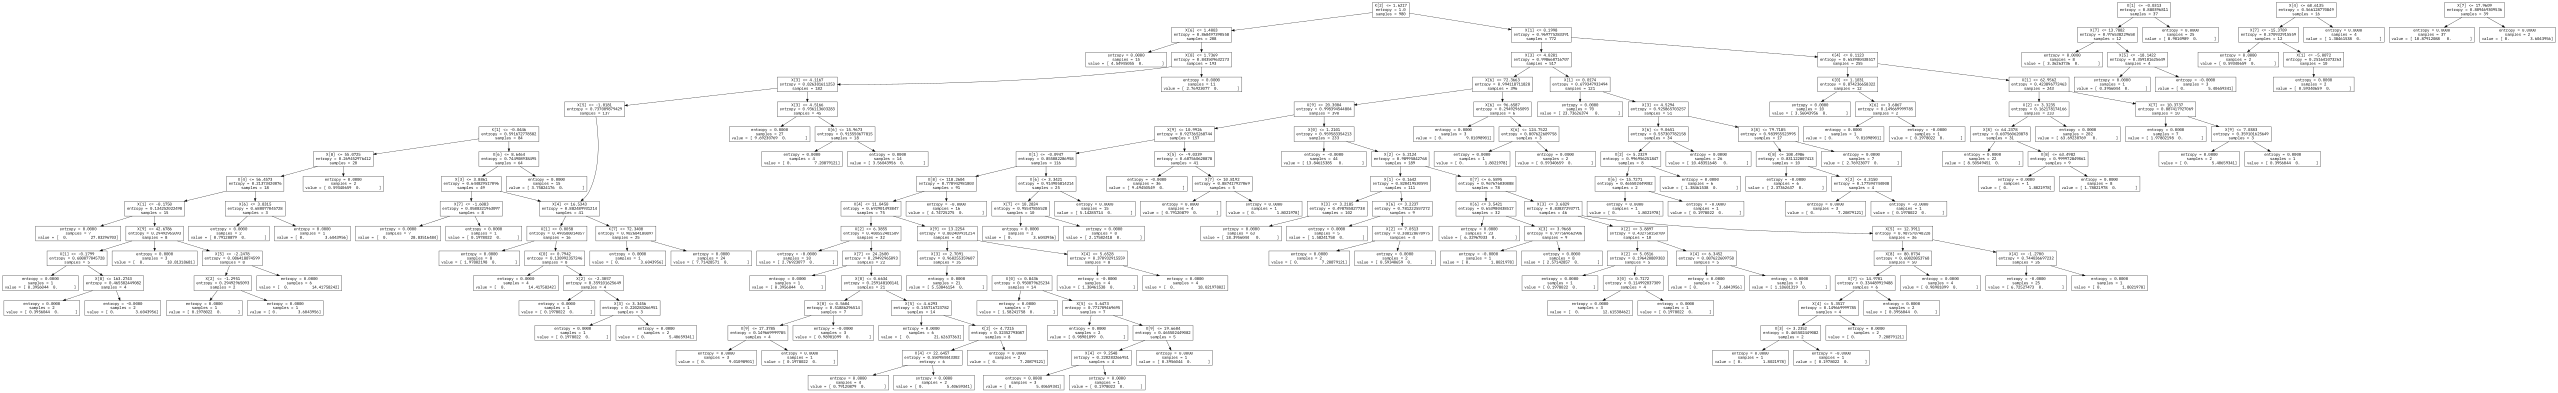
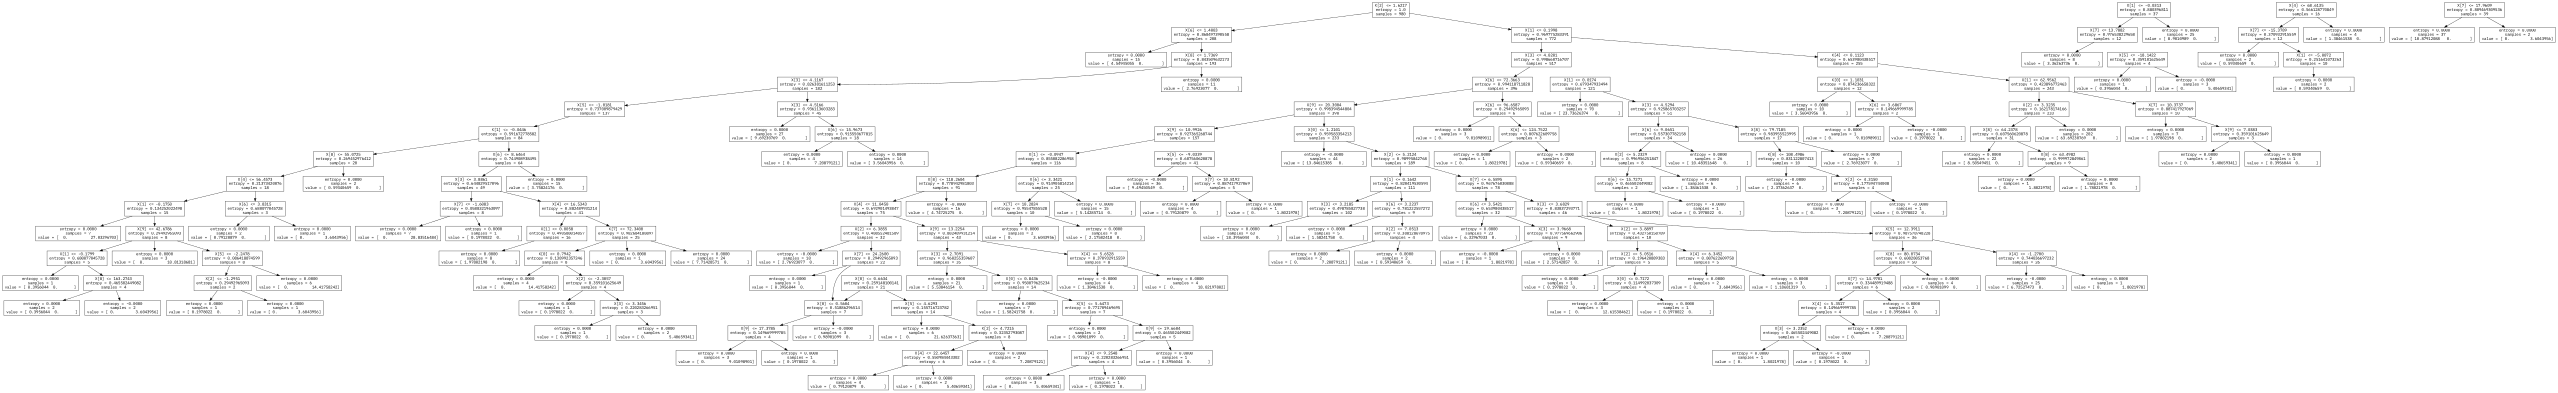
edge "X[7] <= 13.7882 entropy = 0.976538229658 samples = 12" -> "X[5] <= -18.1422 entropy = 0.359101625649 samples = 4": removed
edge "X[3] <= 4.0201 entropy = 0.998660716707 samples = 517" -> "X[1] <= 0.0174 entropy = 0.679347933494 samples = 121": removed
edge "X[4] <= 0.1123 entropy = 0.653980438517 samples = 255" -> "X[0] <= 1.1031 entropy = 0.874236658322 samples = 12": removed
edge "X[9] <= 10.9926 entropy = 0.927365268744 samples = 157" -> "X[5] <= -9.0339 entropy = 0.607560620878 samples = 41": removed
edge "X[5] <= -1.0181 entropy = 0.737009879429 samples = 137" -> "X[4] <= 16.5343 entropy = 0.882489931214 samples = 41": now "X[5] <= -1.0181 entropy = 0.737009879429 samples = 137" -> "X[1] <= -0.0446 entropy = 0.591672778582 samples = 84"
edge "X[1] <= -0.0947 entropy = 0.855082286958 samples = 116" -> "X[6] <= 3.3421 entropy = 0.914905814214 samples = 25": removed
edge "X[1] <= 0.0058 entropy = 0.490588014857 samples = 16" -> "X[0] <= 0.7942 entropy = 0.138992357246 samples = 8": now "X[7] <= 72.3400 entropy = 0.902684188897 samples = 25" -> "X[0] <= 0.7942 entropy = 0.138992357246 samples = 8"
edge "X[7] <= 24.2600 entropy = 0.29492965093 samples = 22" -> "X[0] <= 0.6634 entropy = 0.259148100141 samples = 21": now "X[7] <= 24.2600 entropy = 0.29492965093 samples = 22" -> "X[0] <= 0.5604 entropy = 0.51886296514 samples = 7"
edge "X[3] <= 2.7091 entropy = 0.960255359607 samples = 35" -> "X[0] <= 0.8436 entropy = 0.950079625234 samples = 14": added
